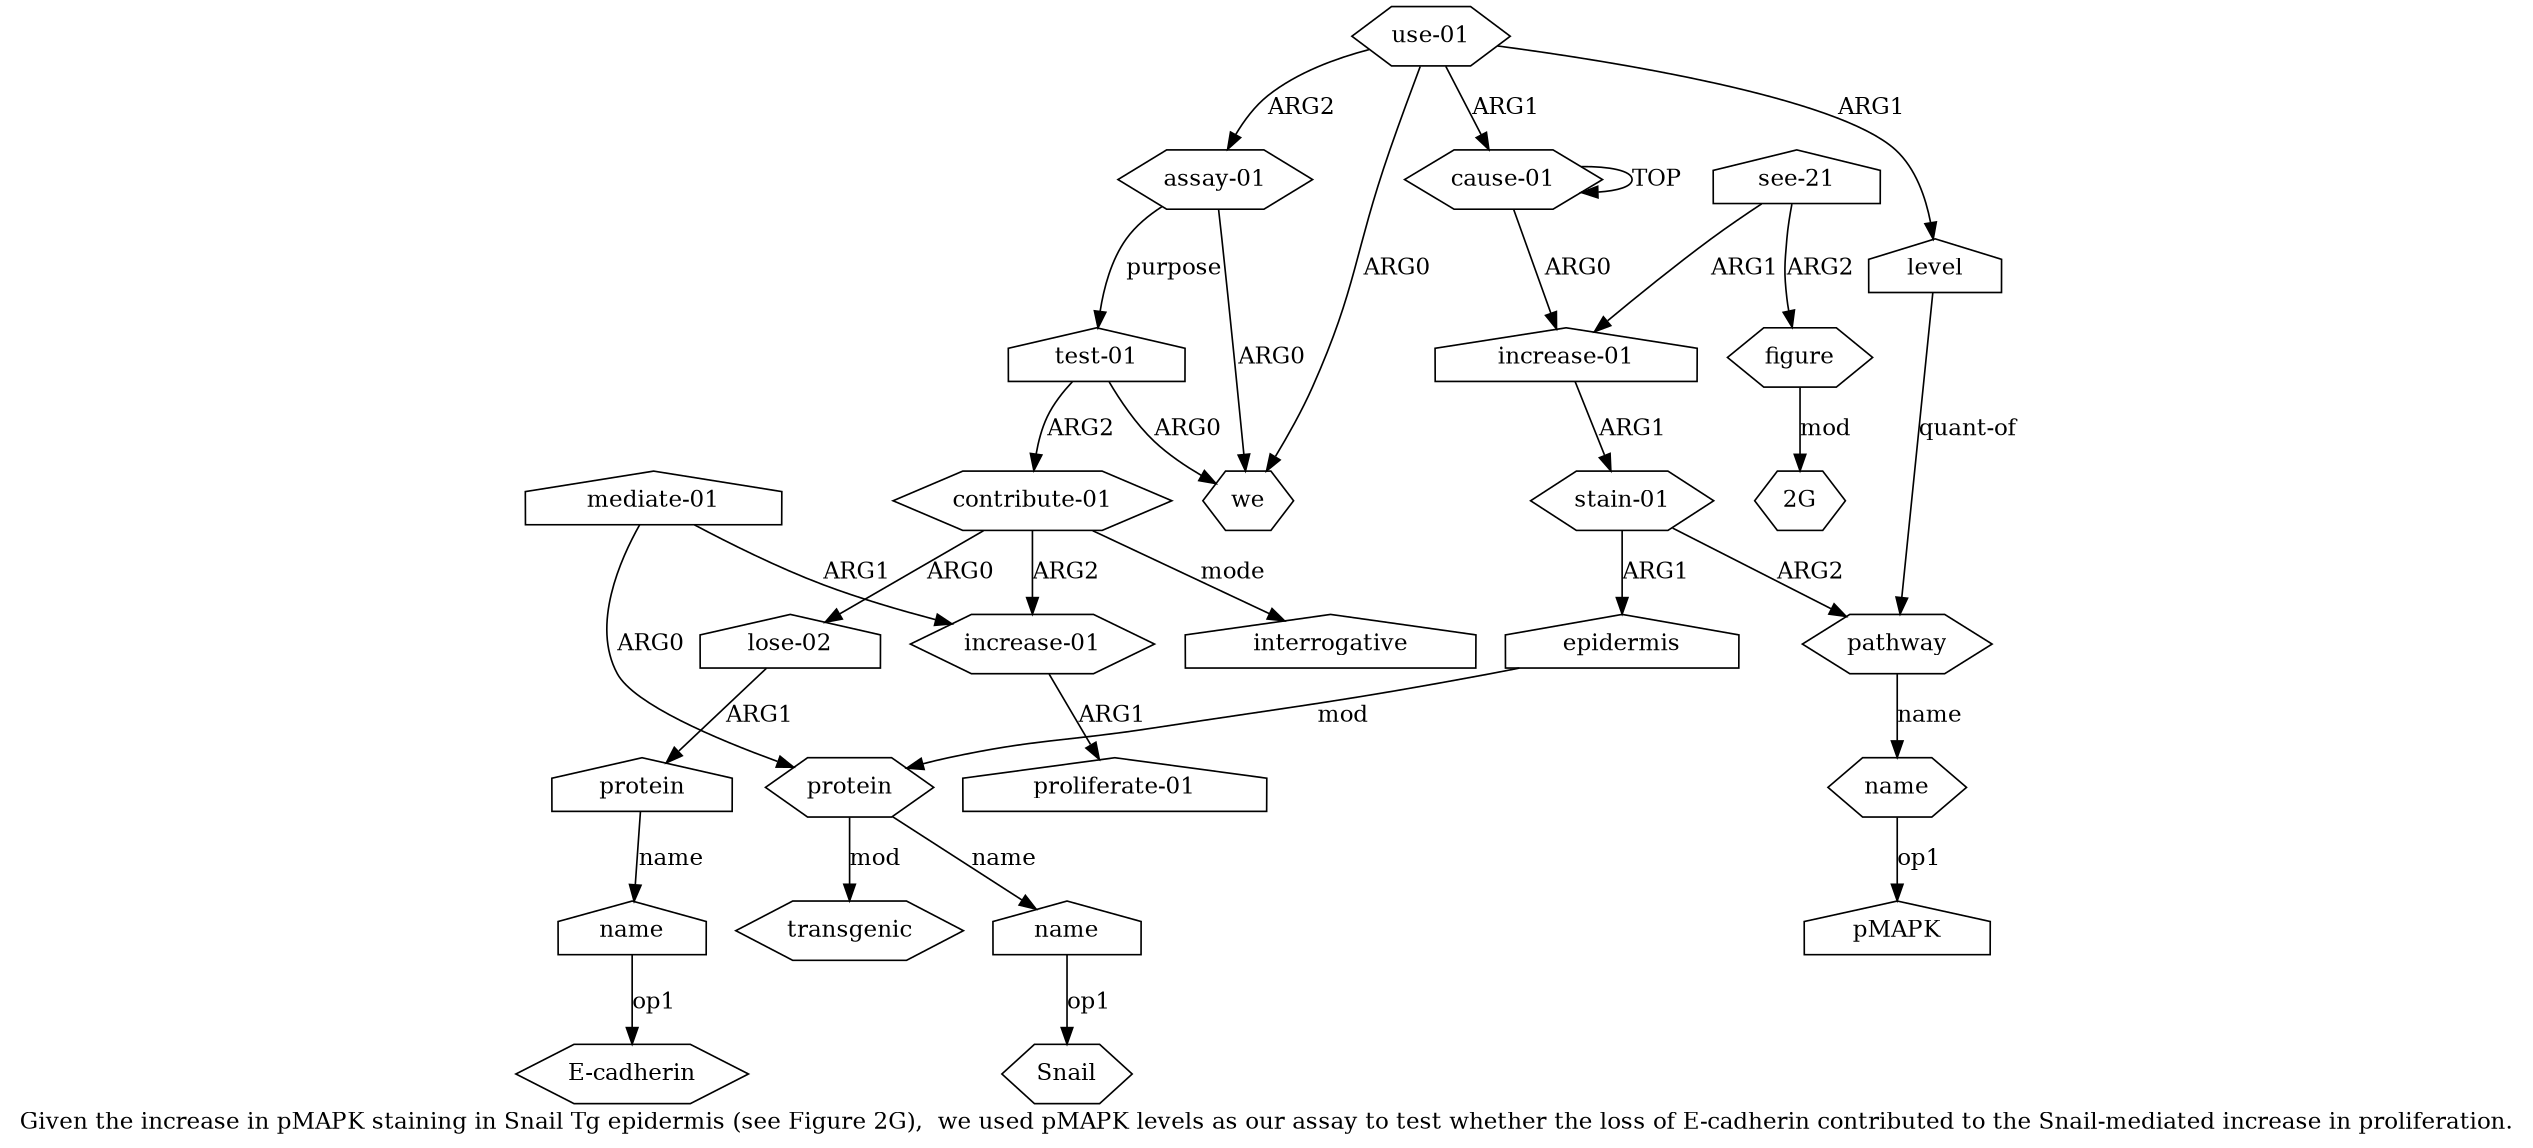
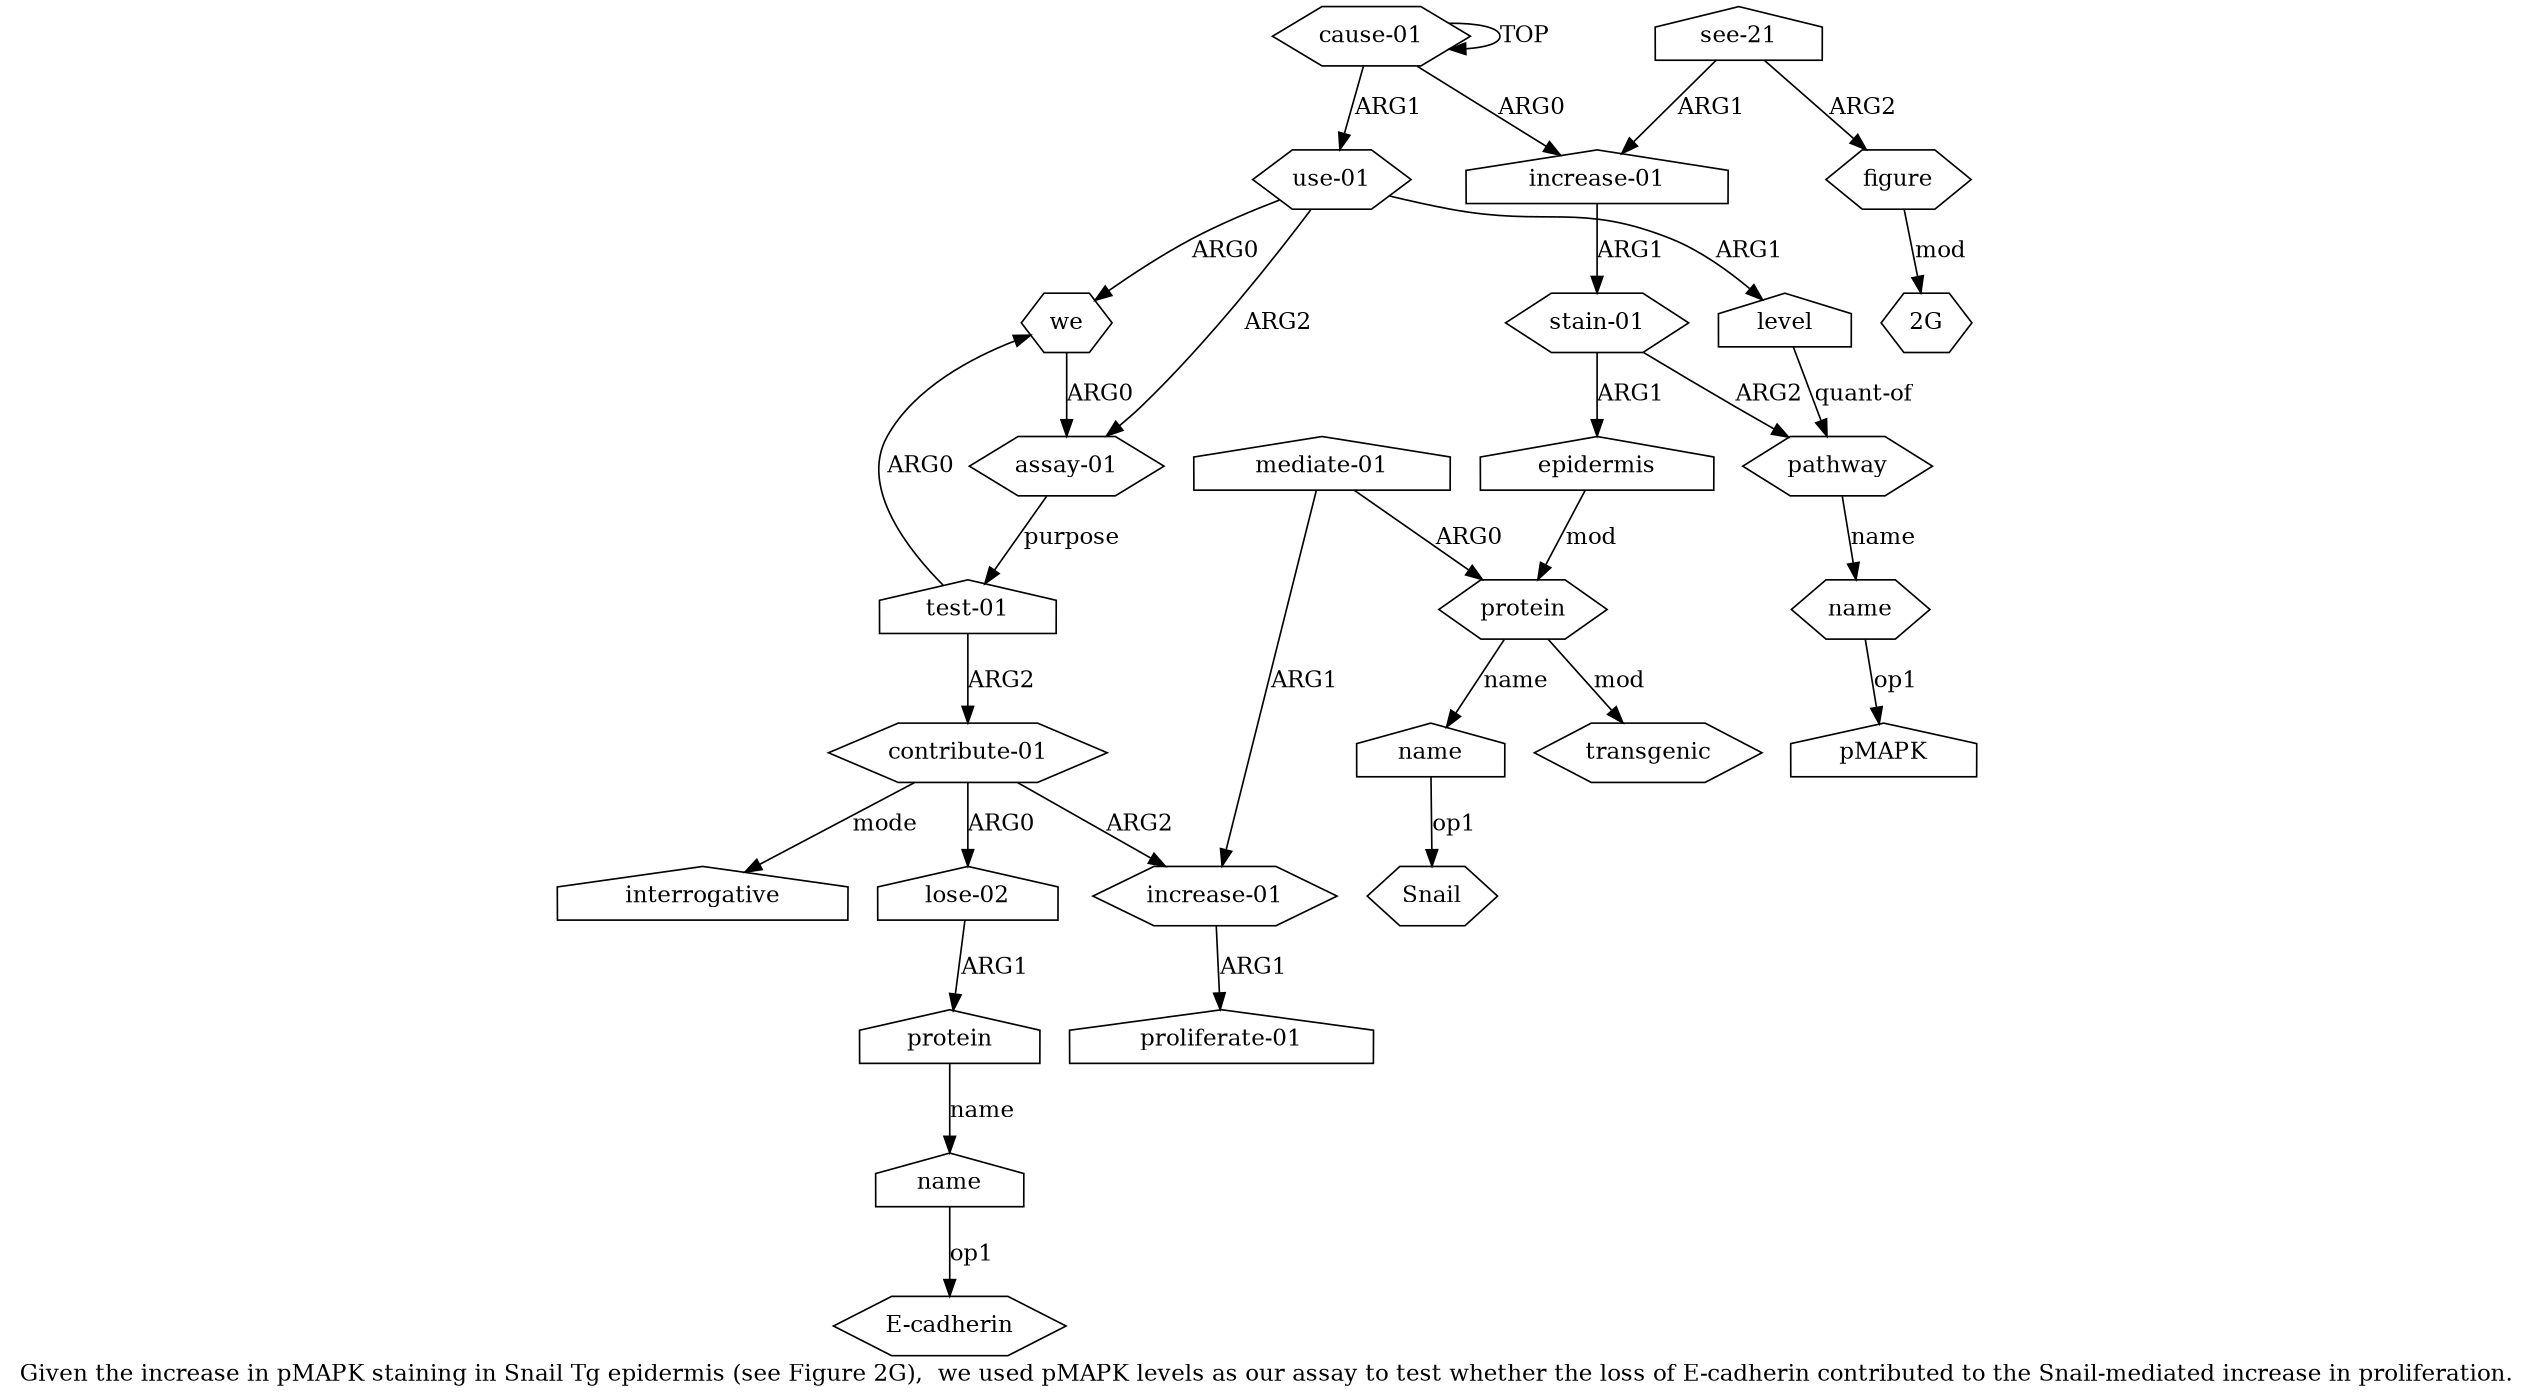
edge "use-01" -> "cause-01": reversed
edge "assay-01" -> "we": reversed
